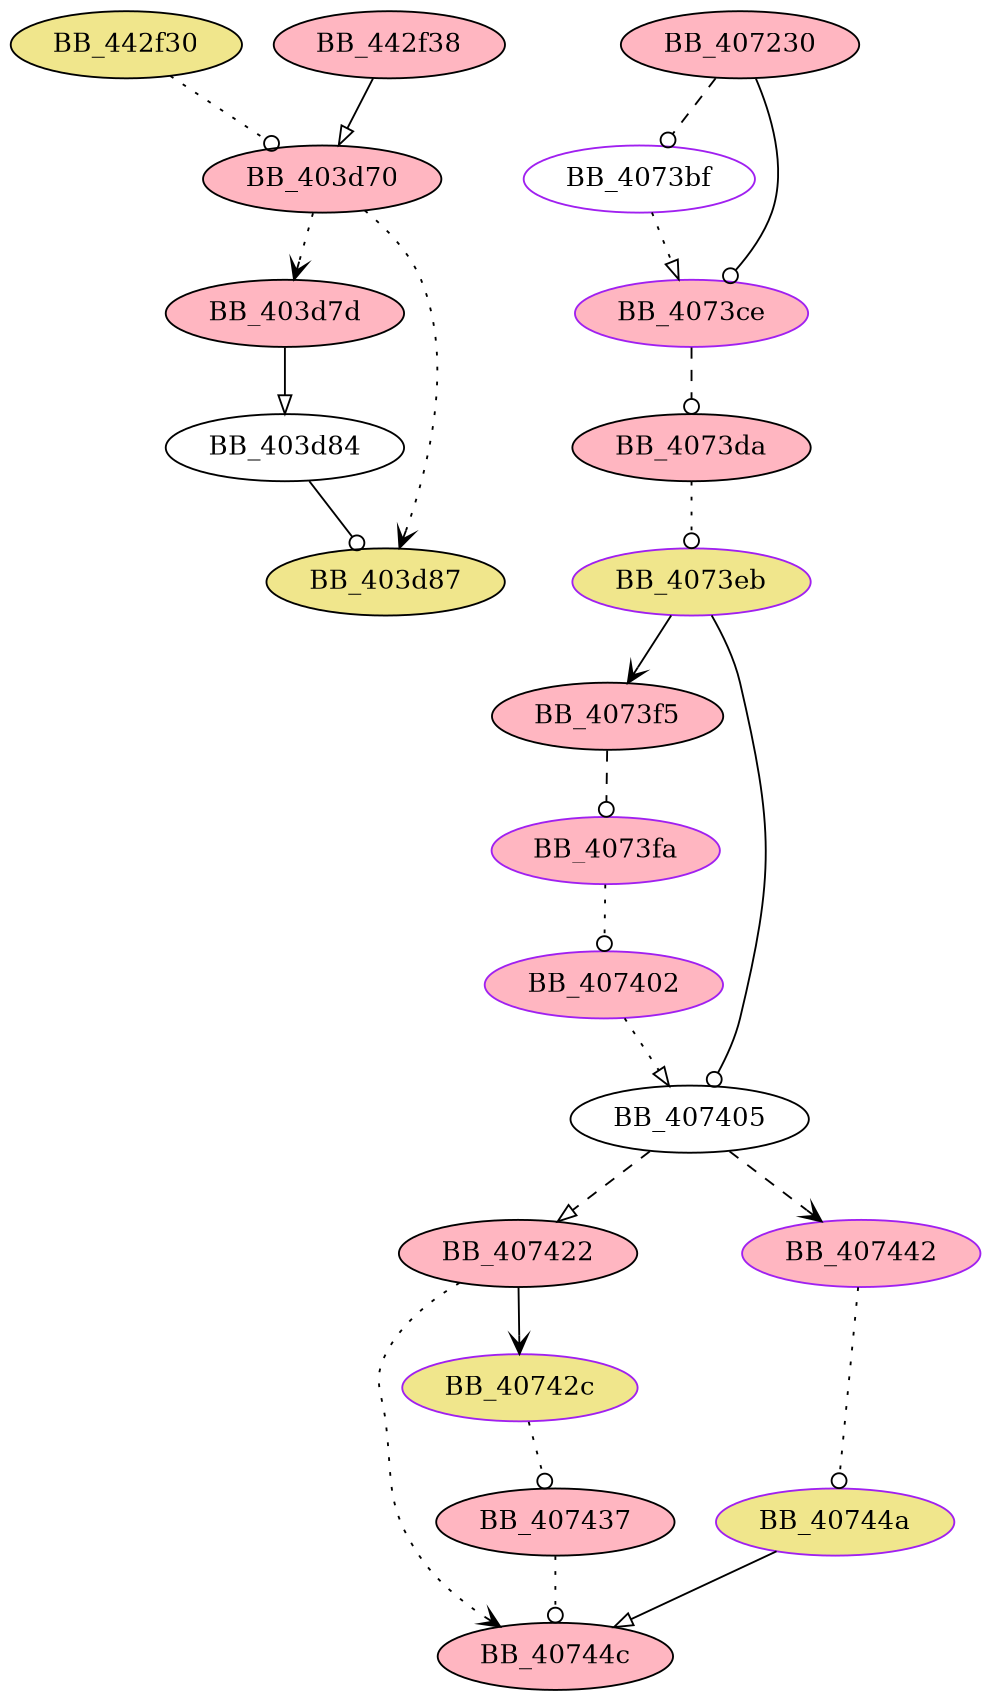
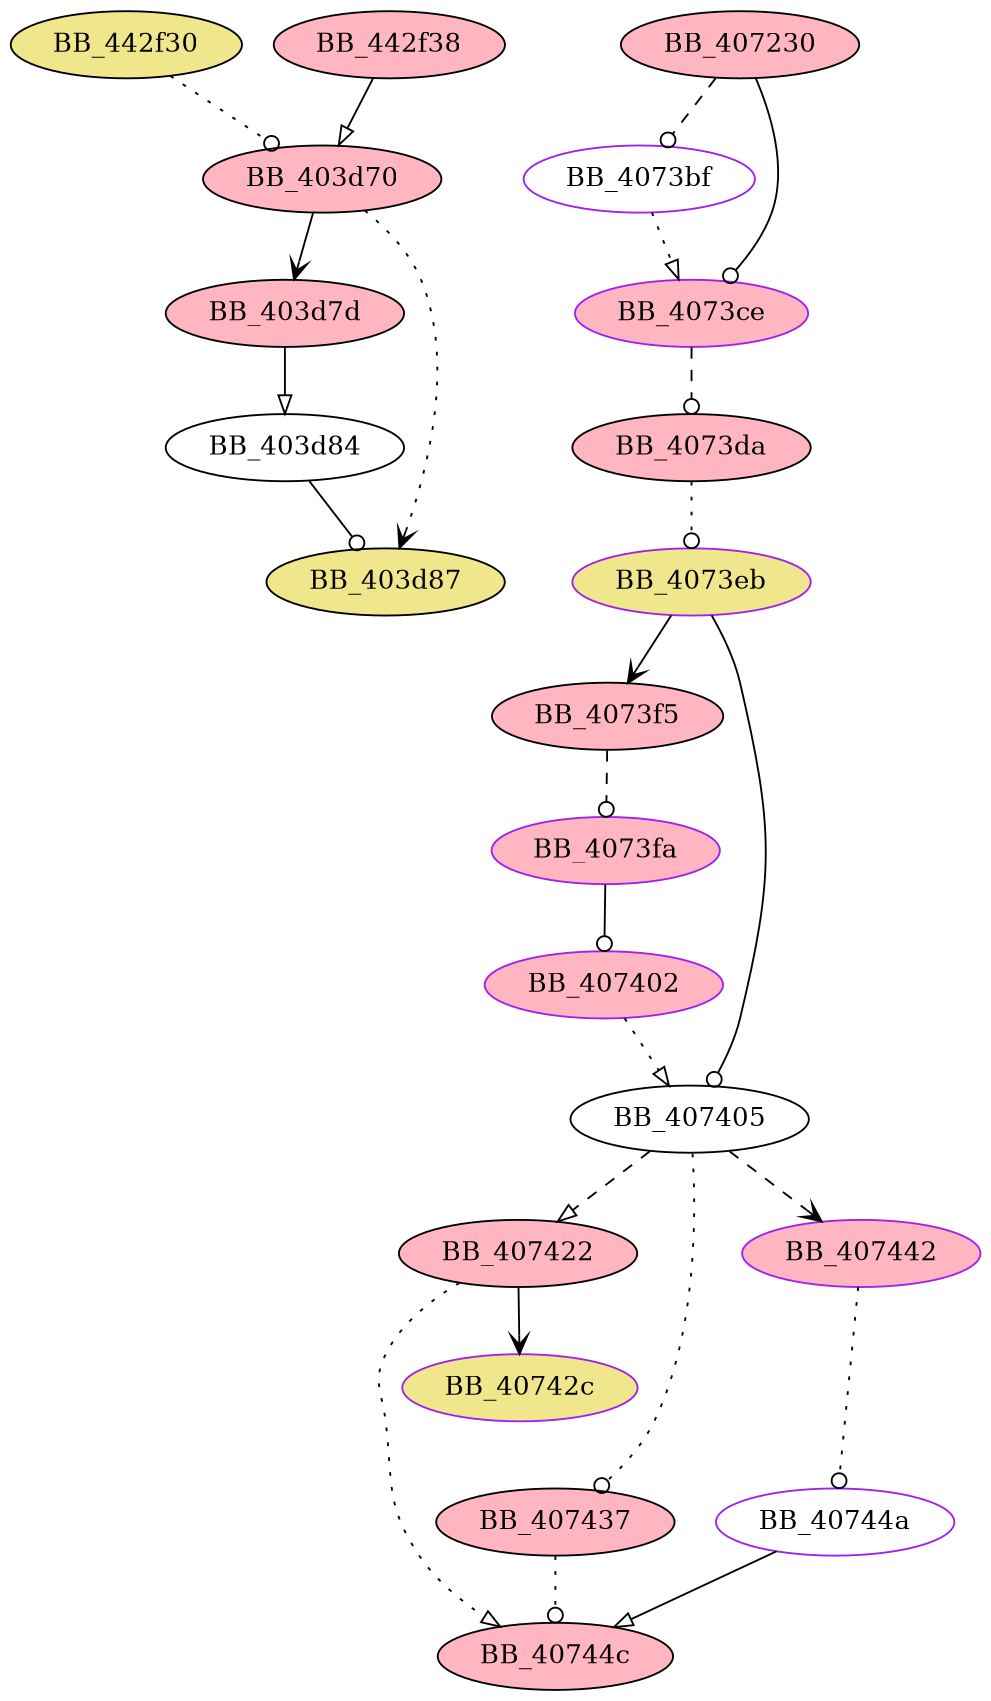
edge "BB_403d70" -> "BB_403d7d": style dotted -> solid
edge "BB_4073fa" -> "BB_407402": style dotted -> solid
edge "BB_40742c" -> "BB_407437": now "BB_407405" -> "BB_407437"
edge "BB_407422" -> "BB_40744c": arrowhead vee -> onormal
node "BB_40744a": fillcolor khaki -> white
